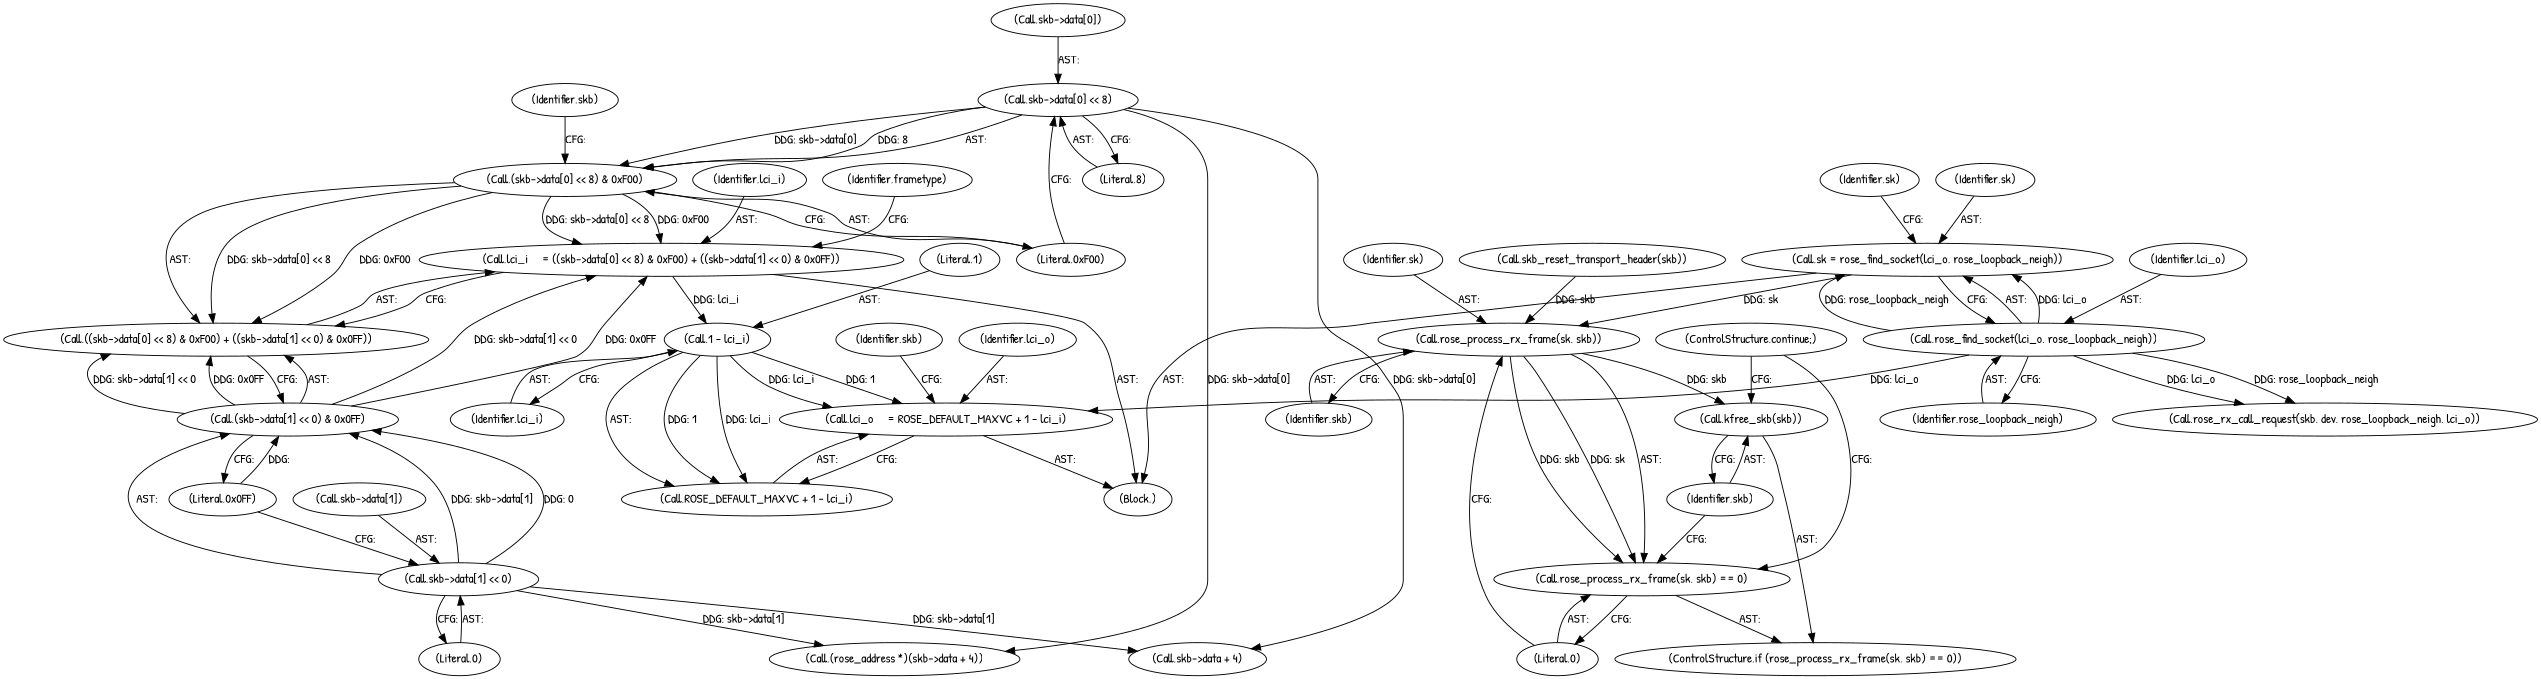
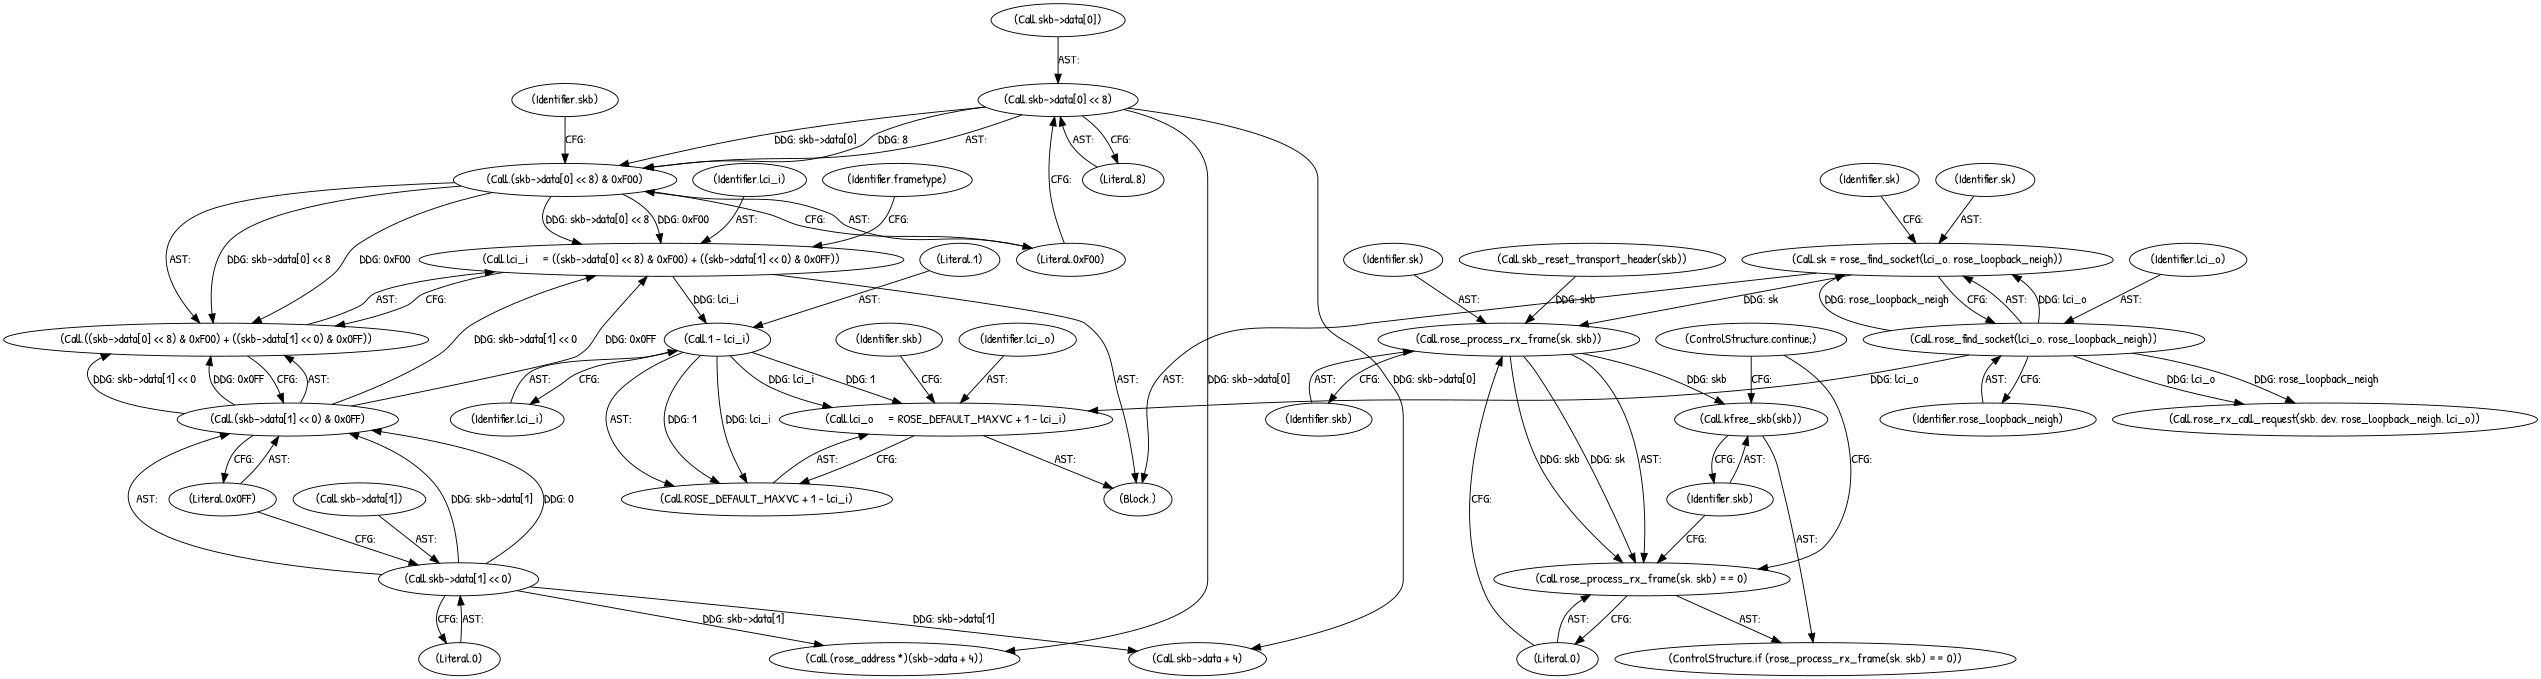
edge "(Literal,0x0FF)" -> "(Call,(skb->data[1] << 0) & 0x0FF)": label "DDG: " -> "AST: "
